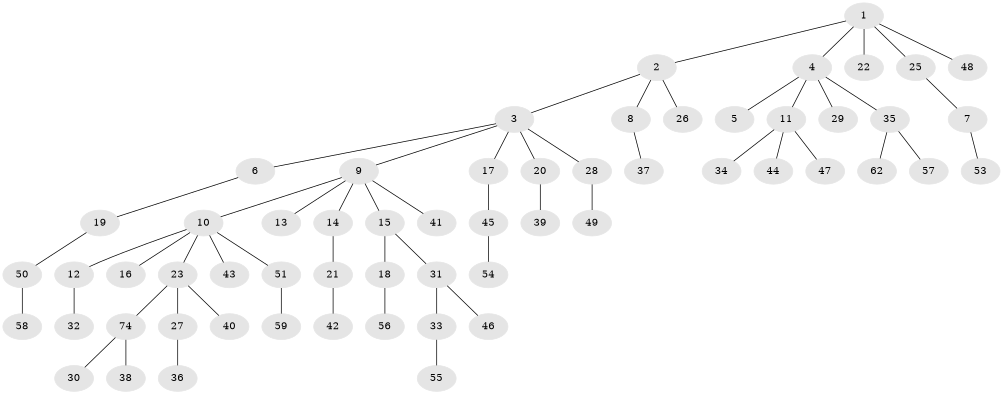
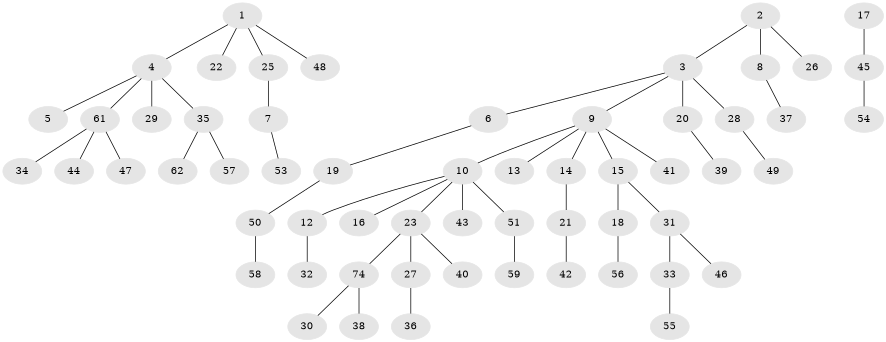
edge "1" -- "2": removed
node "11": label "11" -> "61"
edge "3" -- "17": removed
